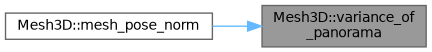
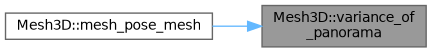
node "Mesh3D::mesh_pose_norm": label "Mesh3D::mesh_pose_norm" -> "Mesh3D::mesh_pose_mesh"
